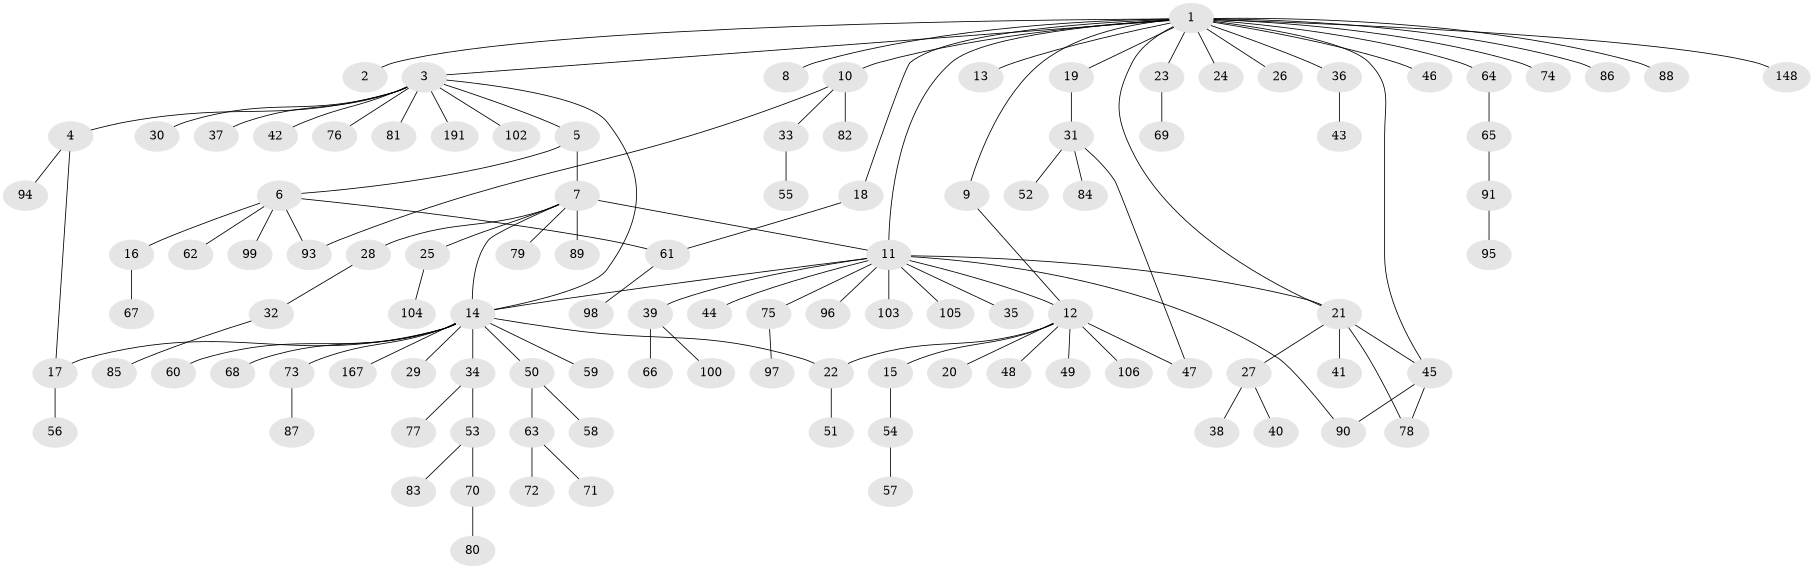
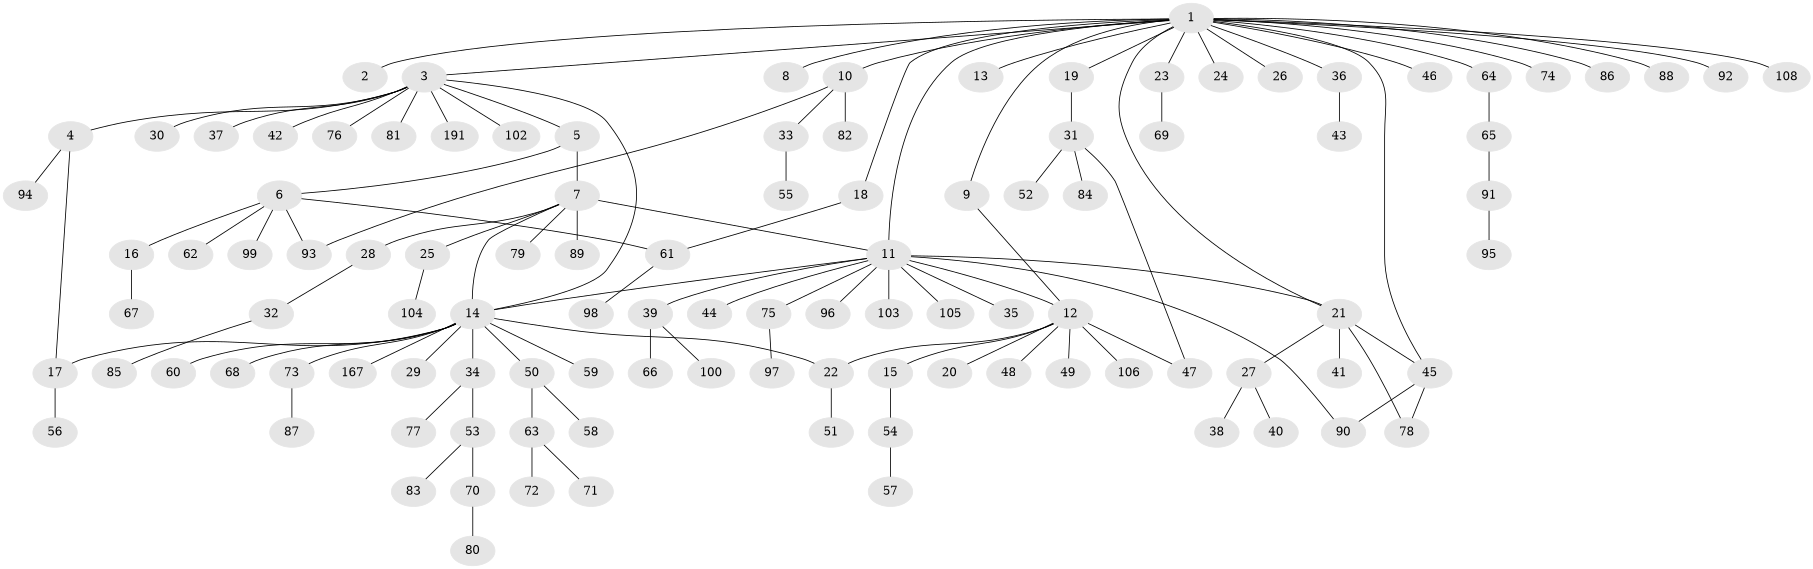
node "92": added
node "148": label "148" -> "108"
